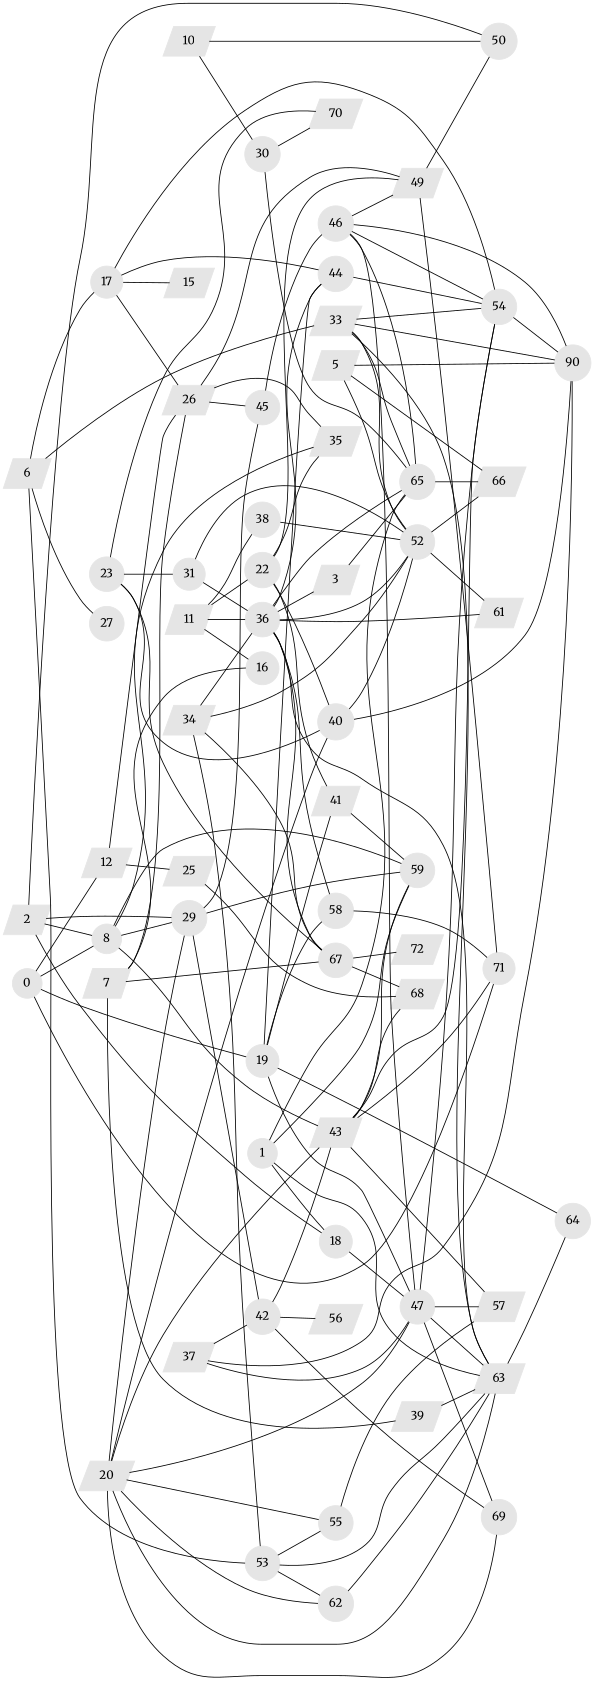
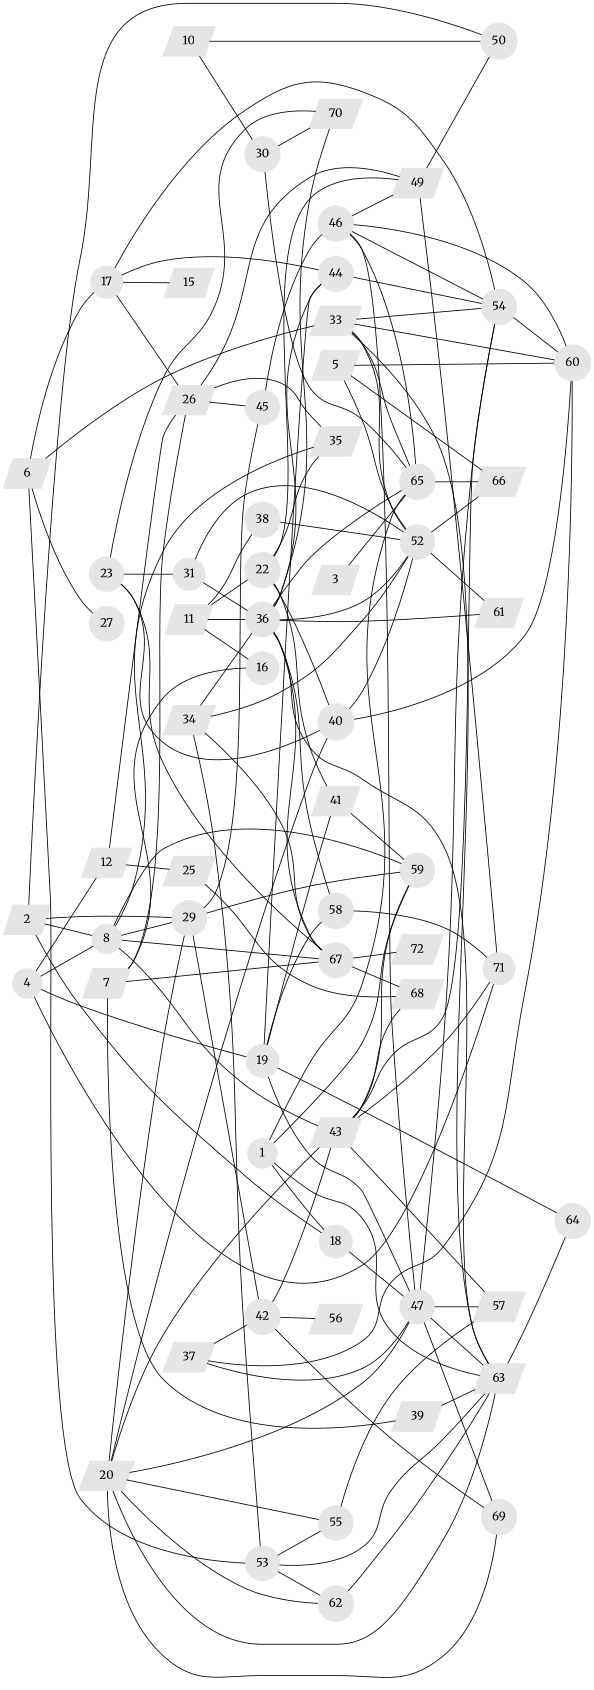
node "90": label "90" -> "60"
edge "3" -- "36": now "70" -- "36"
edge "8" -- "67": added
node "0": label "0" -> "4"
